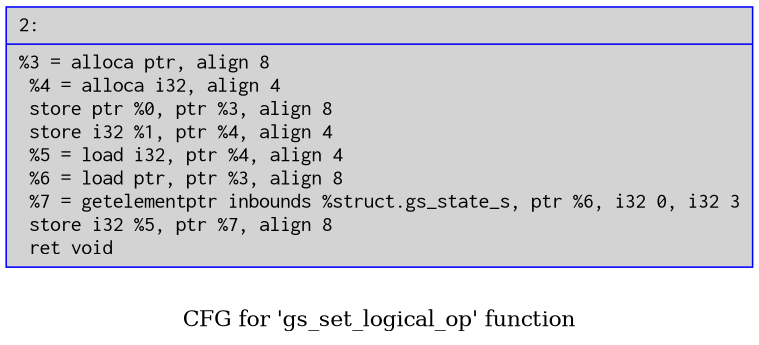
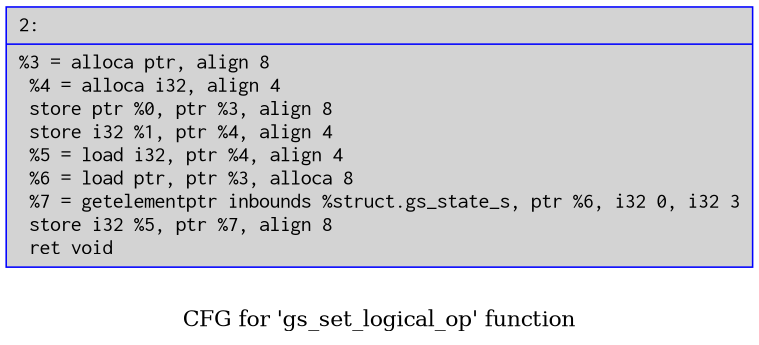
node "2:": text "%6 = load ptr, ptr %3, align 8" -> "%6 = load ptr, ptr %3, alloca 8"
